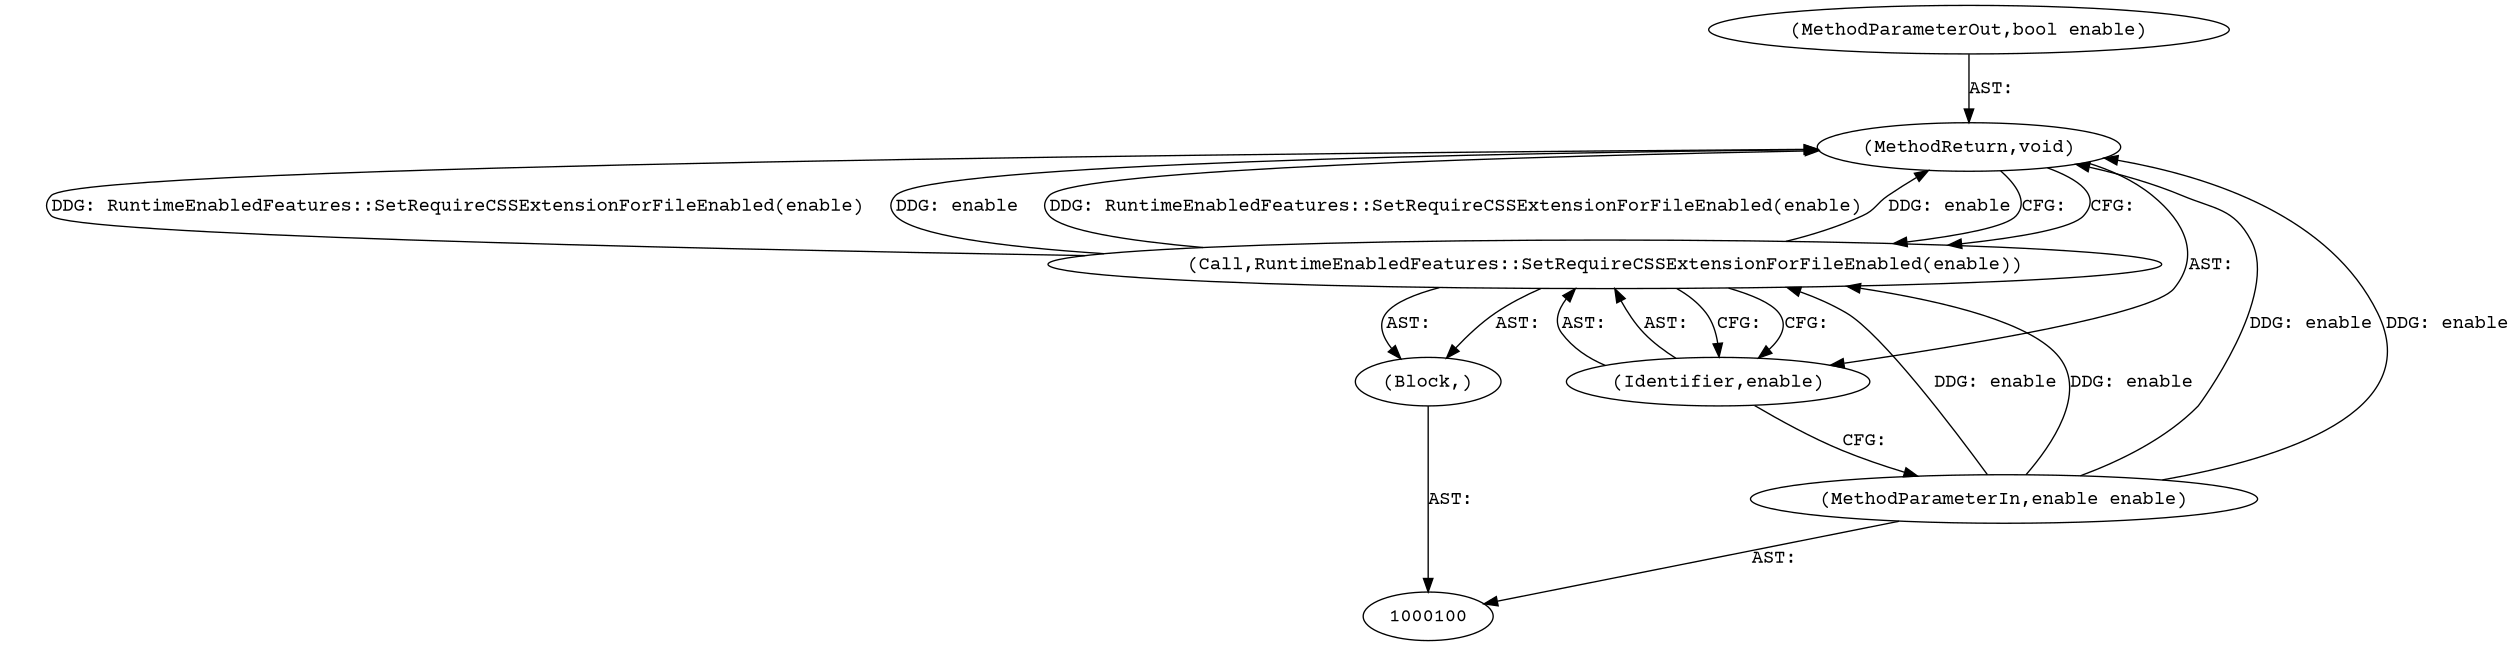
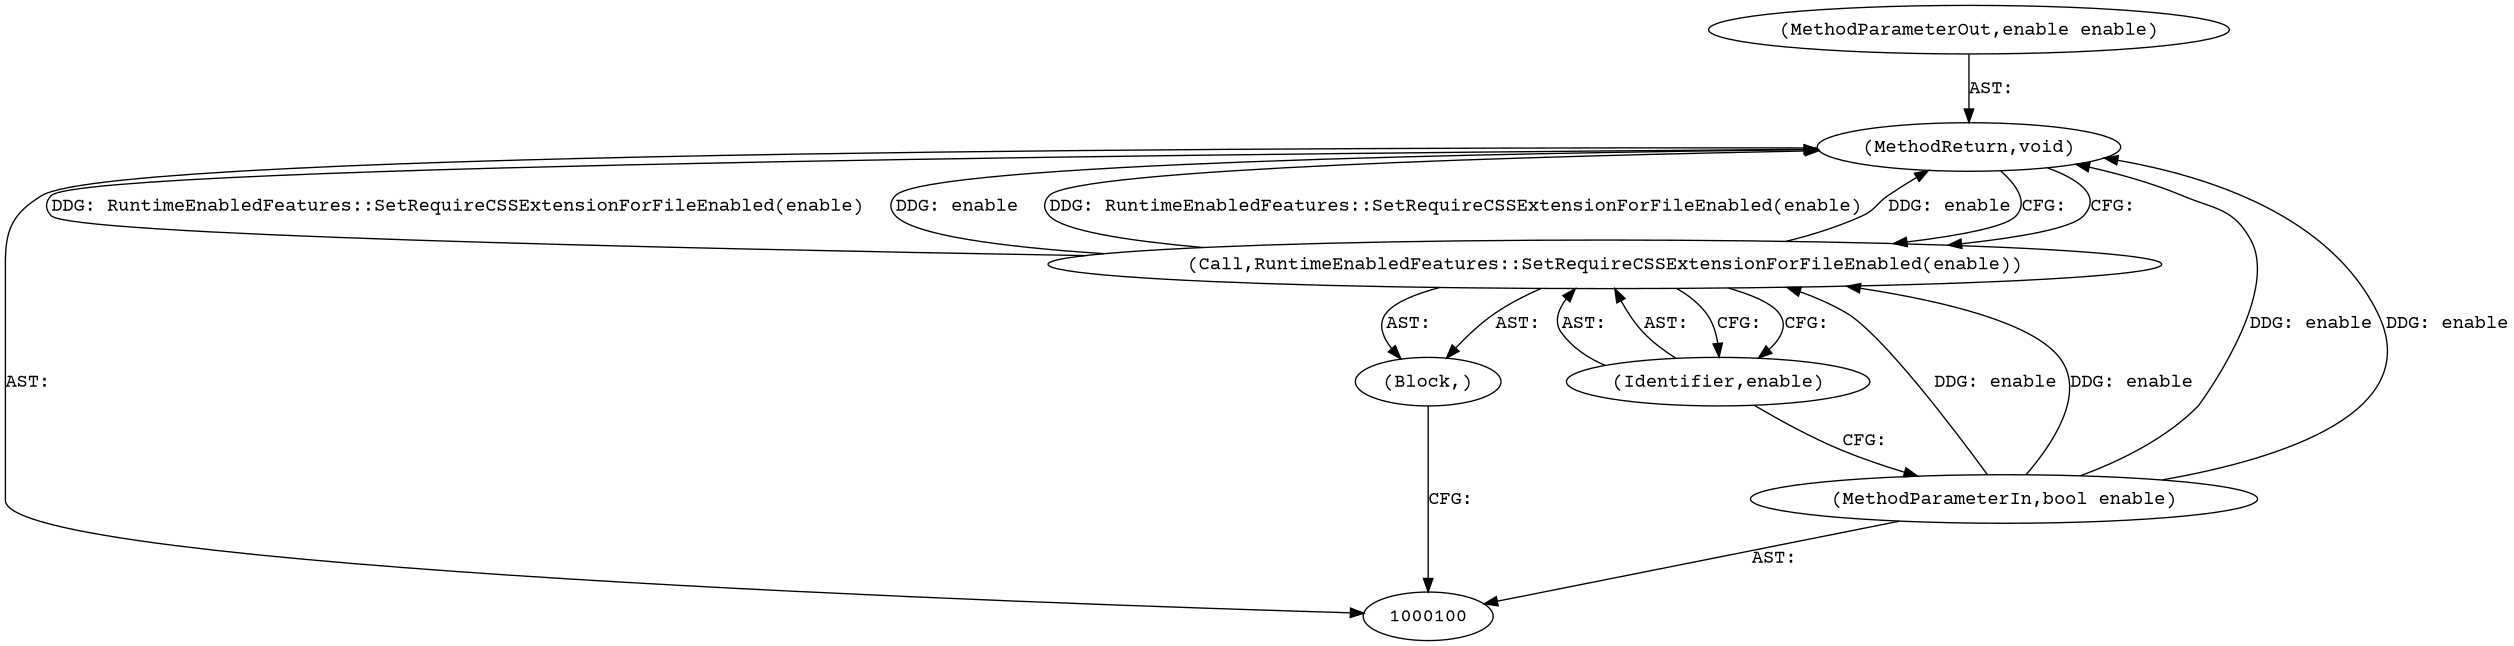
node "(MethodParameterOut,bool enable)": label "(MethodParameterOut,bool enable)" -> "(MethodParameterOut,enable enable)"
edge "(MethodReturn,void)" -> "(Identifier,enable)": now "(MethodReturn,void)" -> "1000100"
edge "(Block,)" -> "1000100": label "AST: " -> "CFG: "
node "(MethodParameterIn,enable enable)": label "(MethodParameterIn,enable enable)" -> "(MethodParameterIn,bool enable)"
